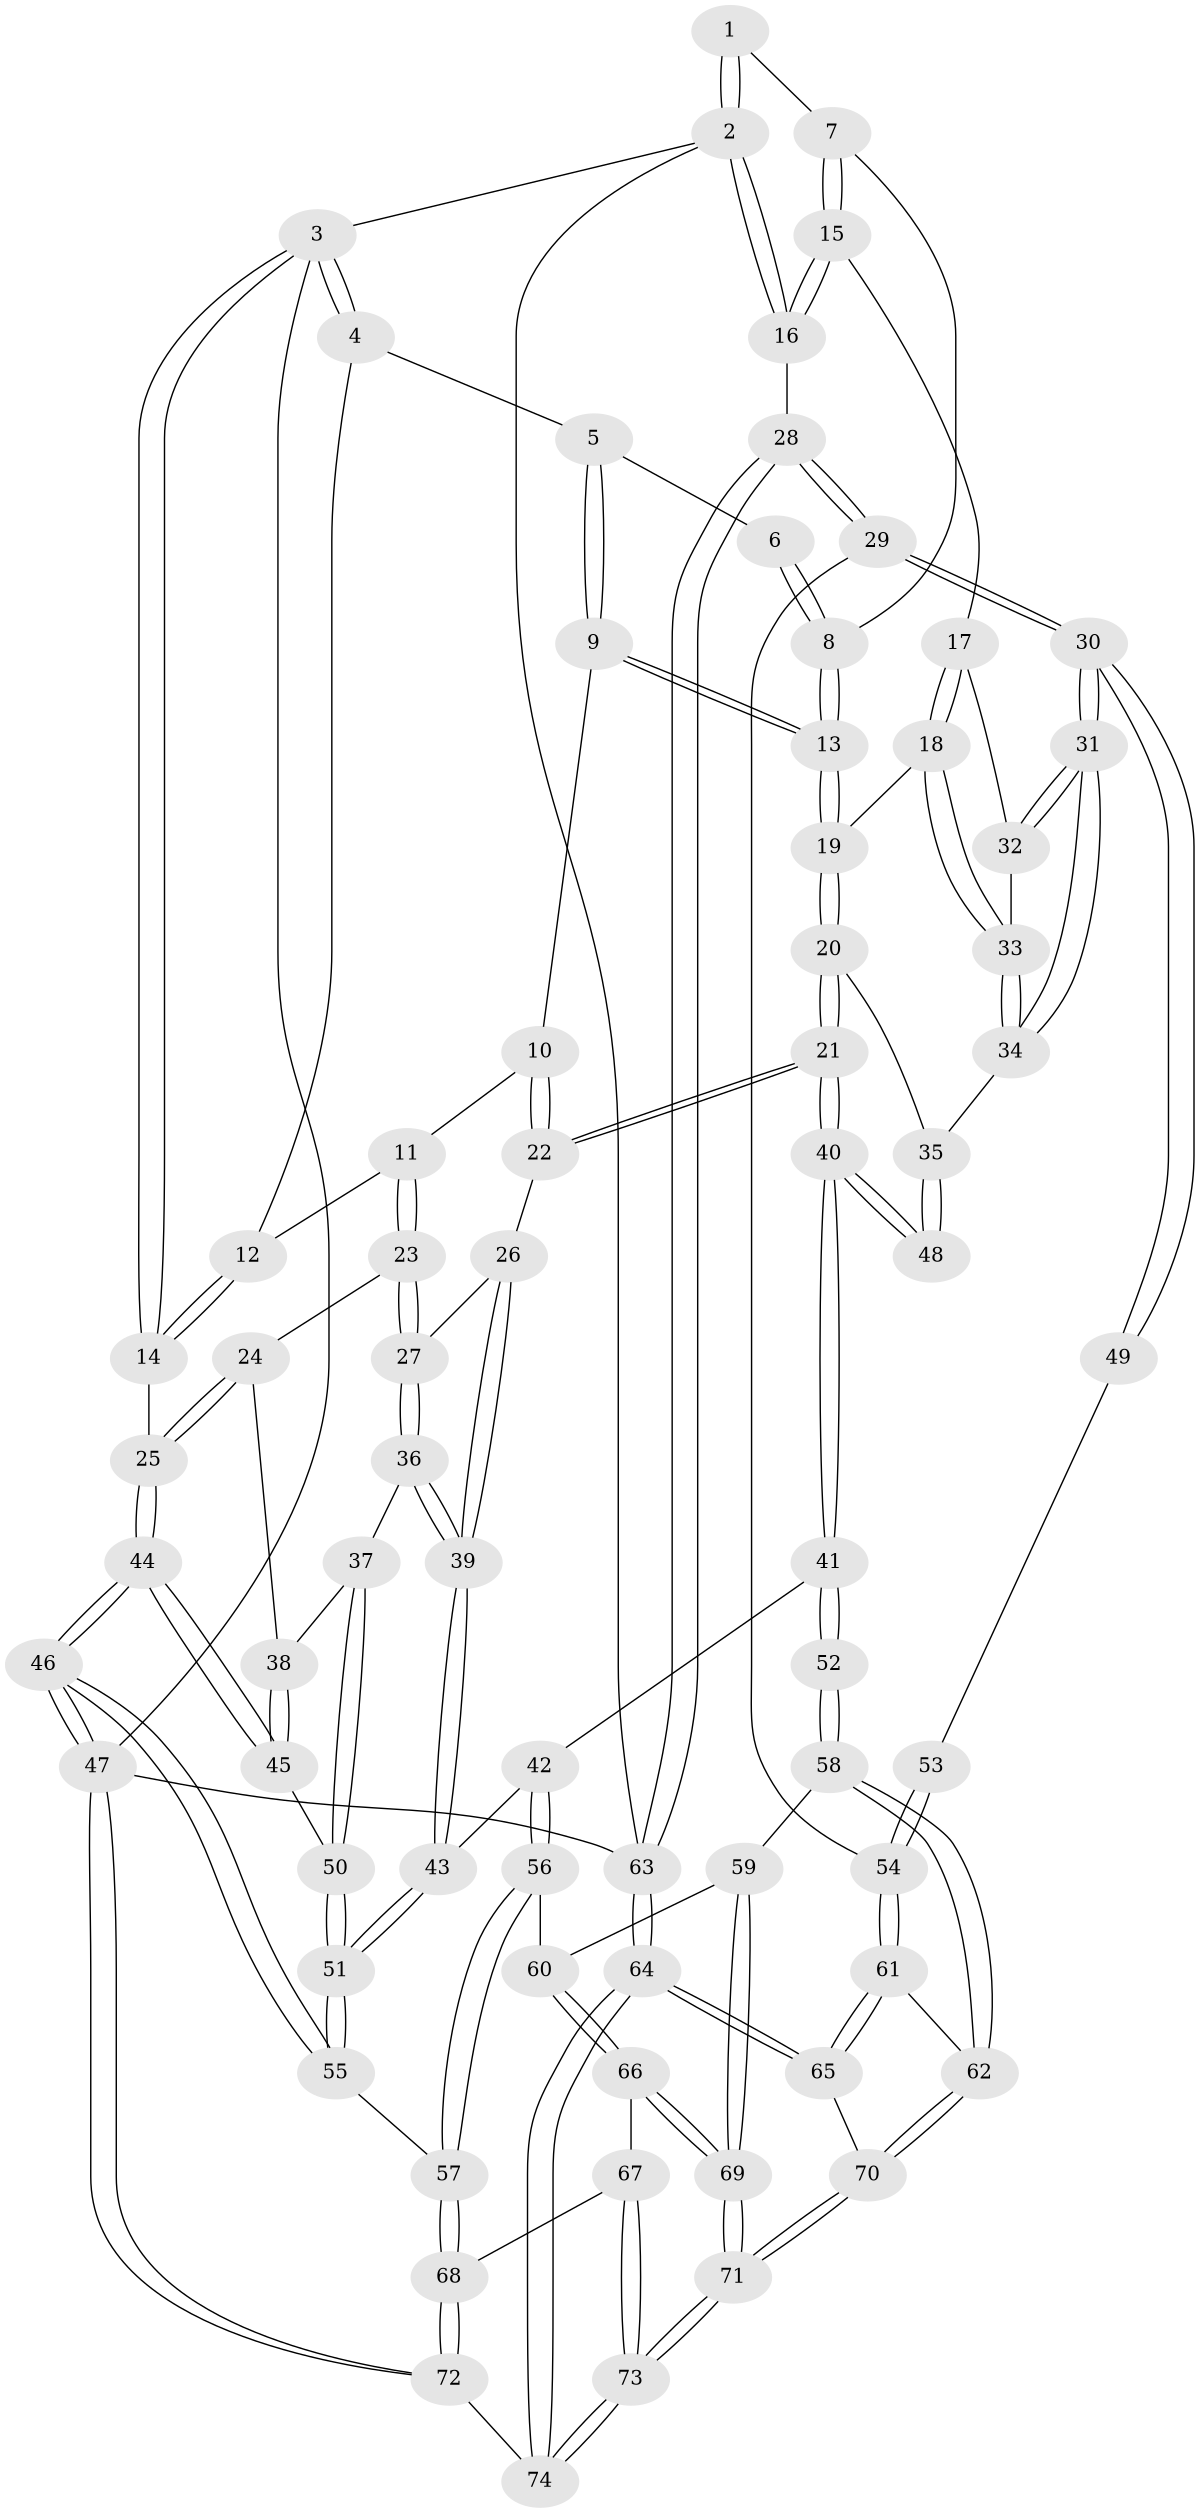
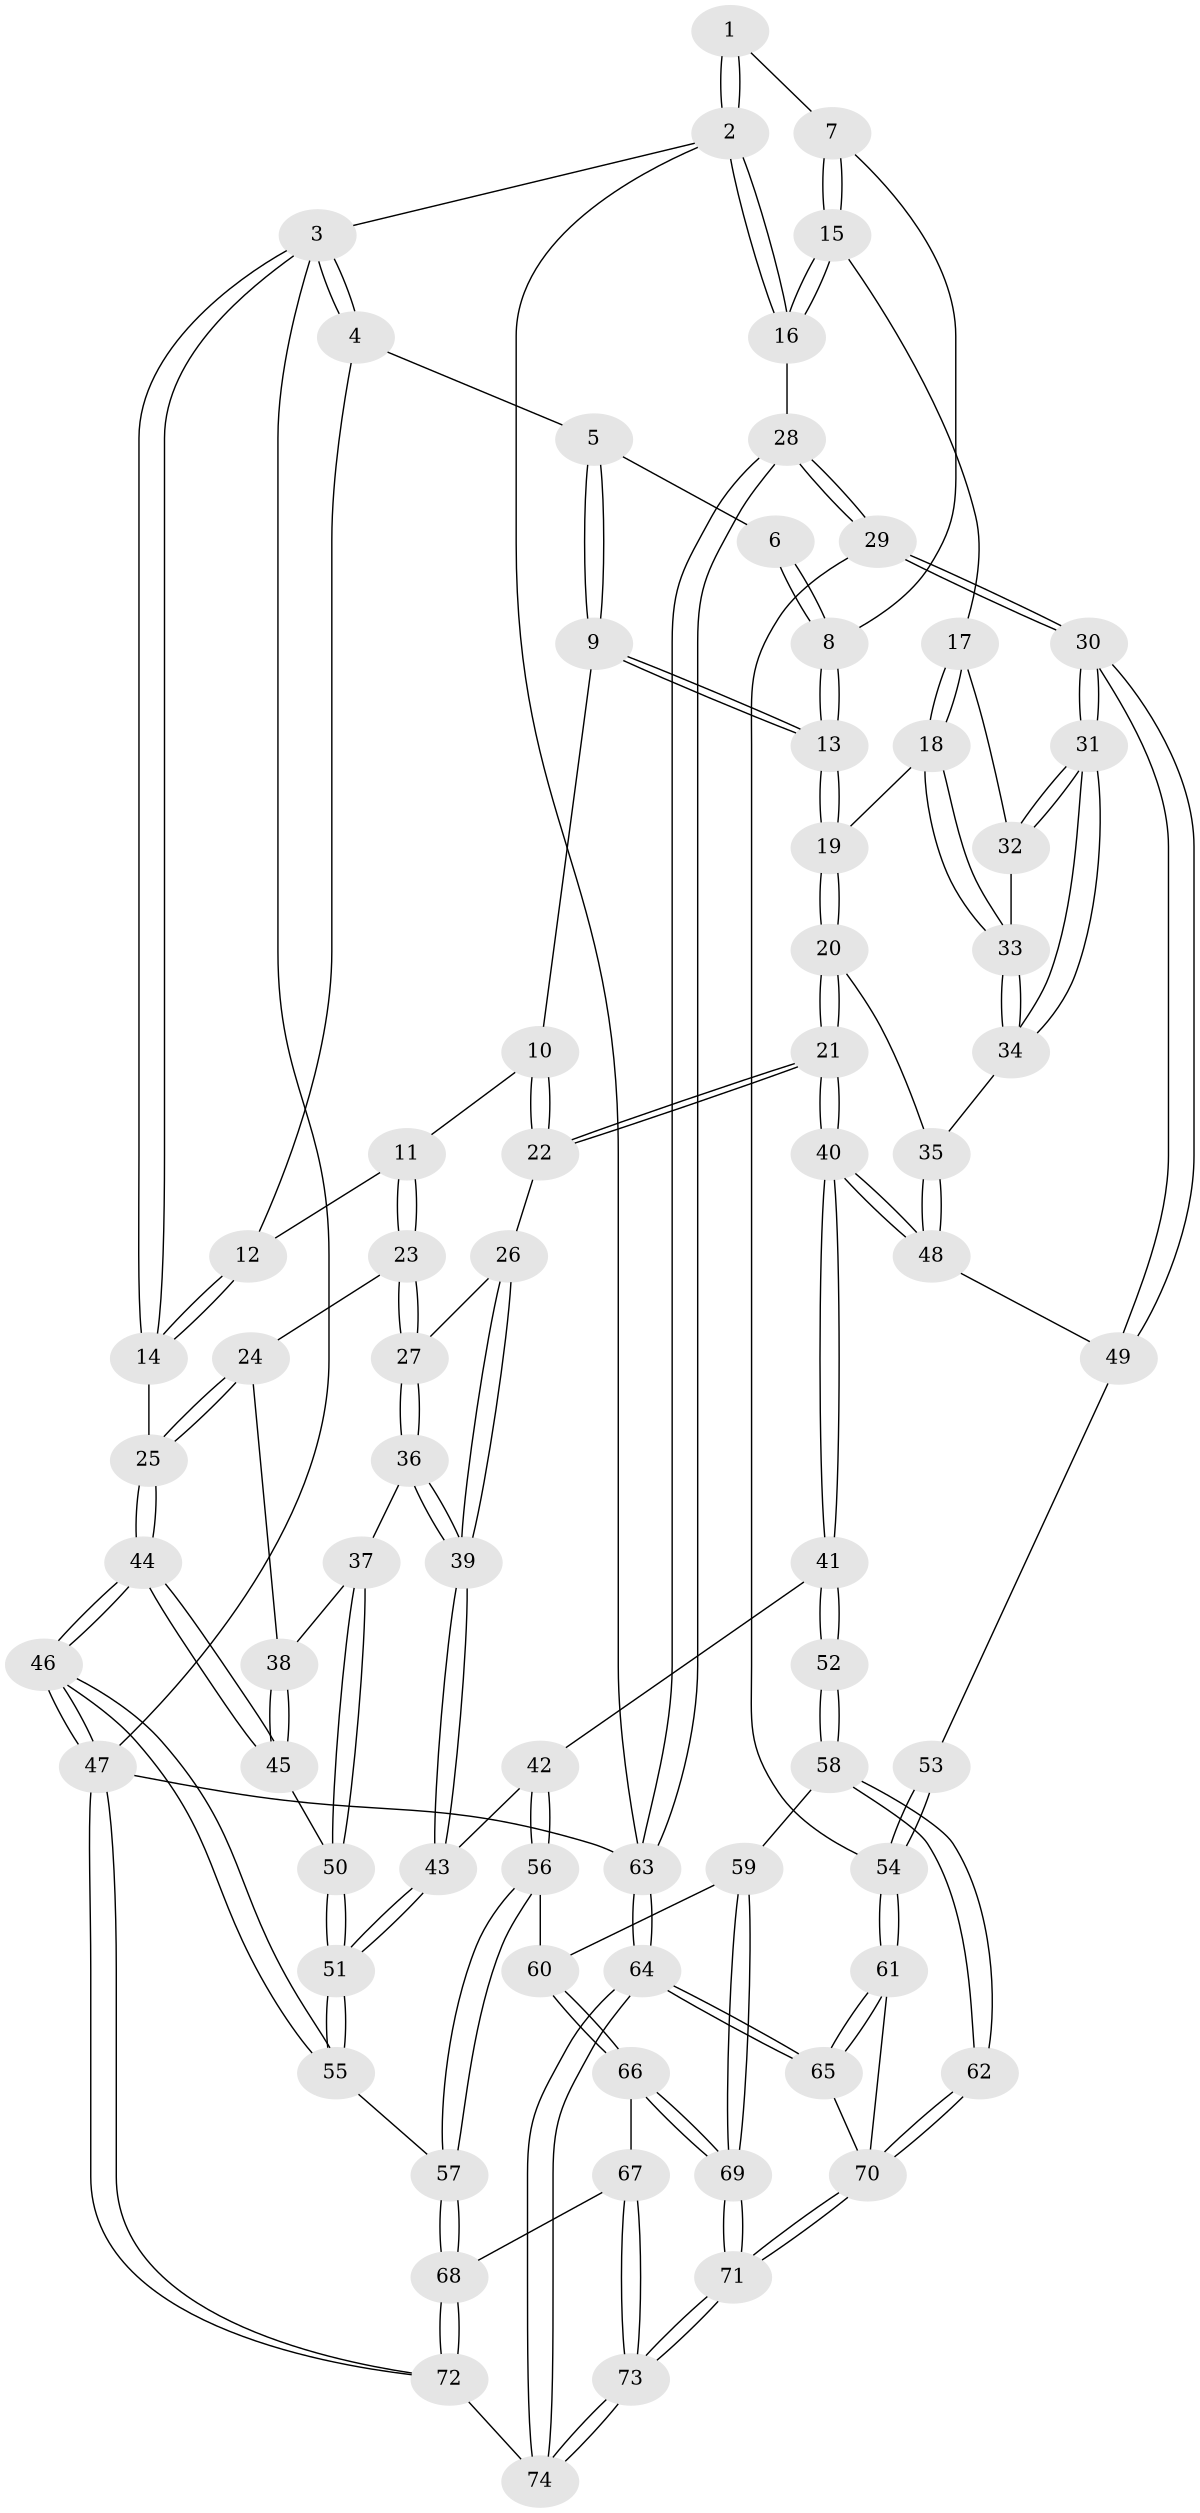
edge "48" -- "49": added
edge "61" -- "62": now "61" -- "70"
